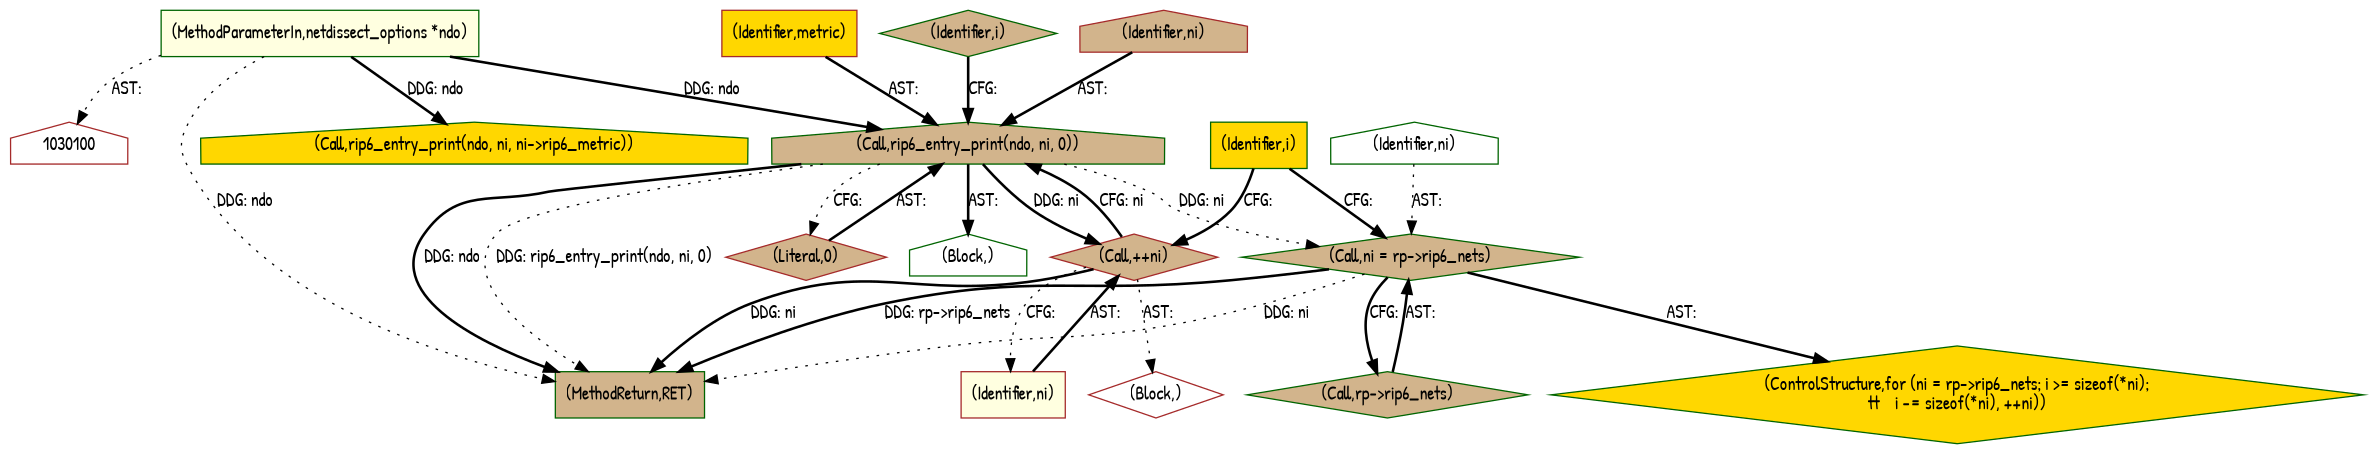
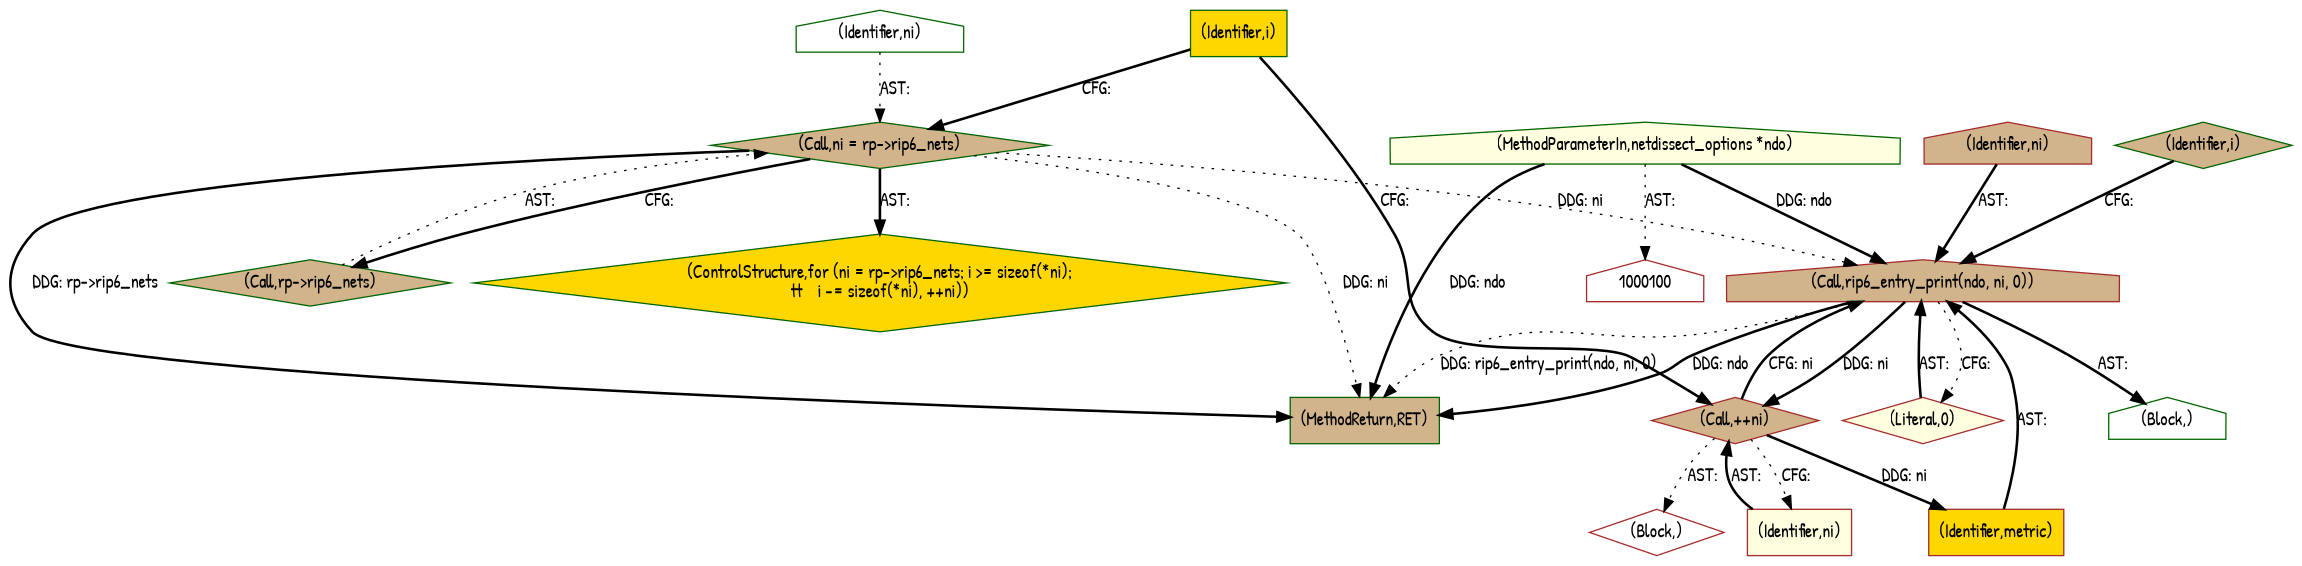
node "(MethodParameterIn,netdissect_options *ndo)": shape box -> house
node "1030100": label "1030100" -> "1000100"
node "(Call,rip6_entry_print(ndo, ni, ni->rip6_metric))": removed
node "(Call,rip6_entry_print(ndo, ni, 0))": color darkgreen -> brown
edge "(Call,rip6_entry_print(ndo, ni, 0))" -> "(Call,ni = rp->rip6_nets)": reversed
node "(Literal,0)": fillcolor tan -> lightyellow
edge "(MethodParameterIn,netdissect_options *ndo)" -> "(MethodReturn,RET)": style dotted -> bold
edge "(Call,++ni)" -> "(MethodReturn,RET)": now "(Call,++ni)" -> "(Identifier,metric)"
edge "(Call,rp->rip6_nets)" -> "(Call,ni = rp->rip6_nets)": style bold -> dotted
